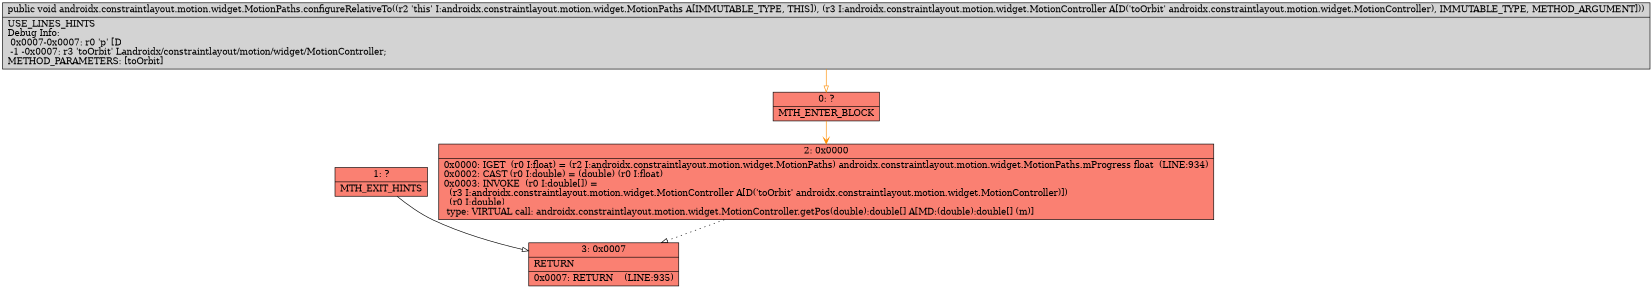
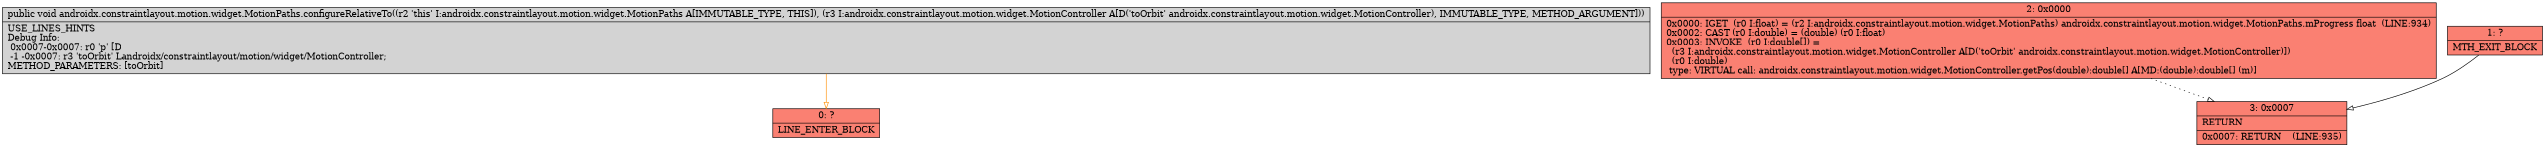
node "0: ?": text "MTH_ENTER_BLOCK" -> "LINE_ENTER_BLOCK"
edge "0: ?" -> "2: 0x0000": removed
node "1: ?": text "MTH_EXIT_HINTS" -> "MTH_EXIT_BLOCK"
